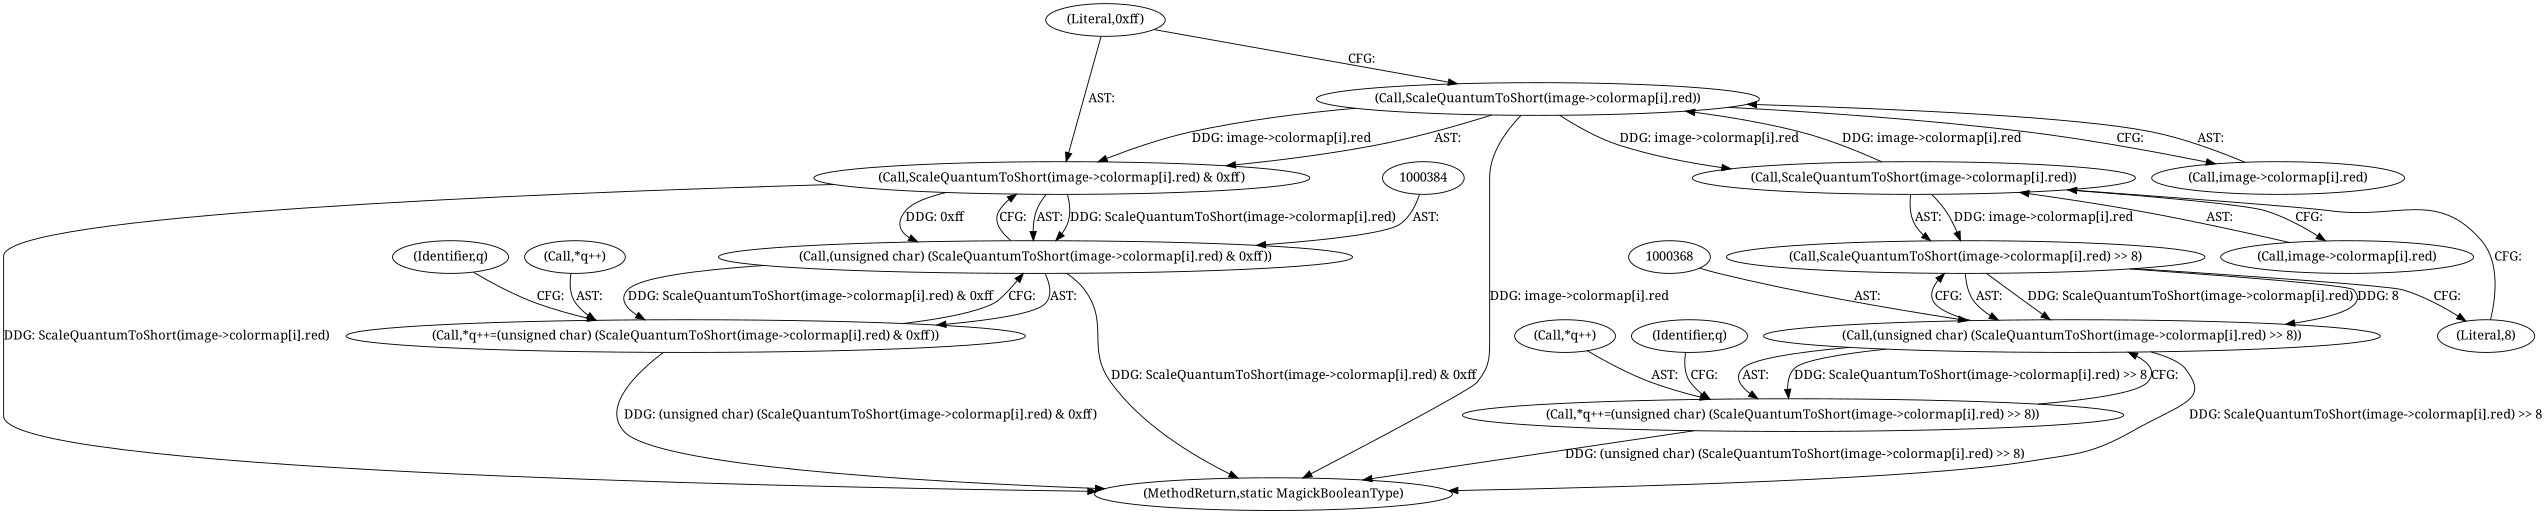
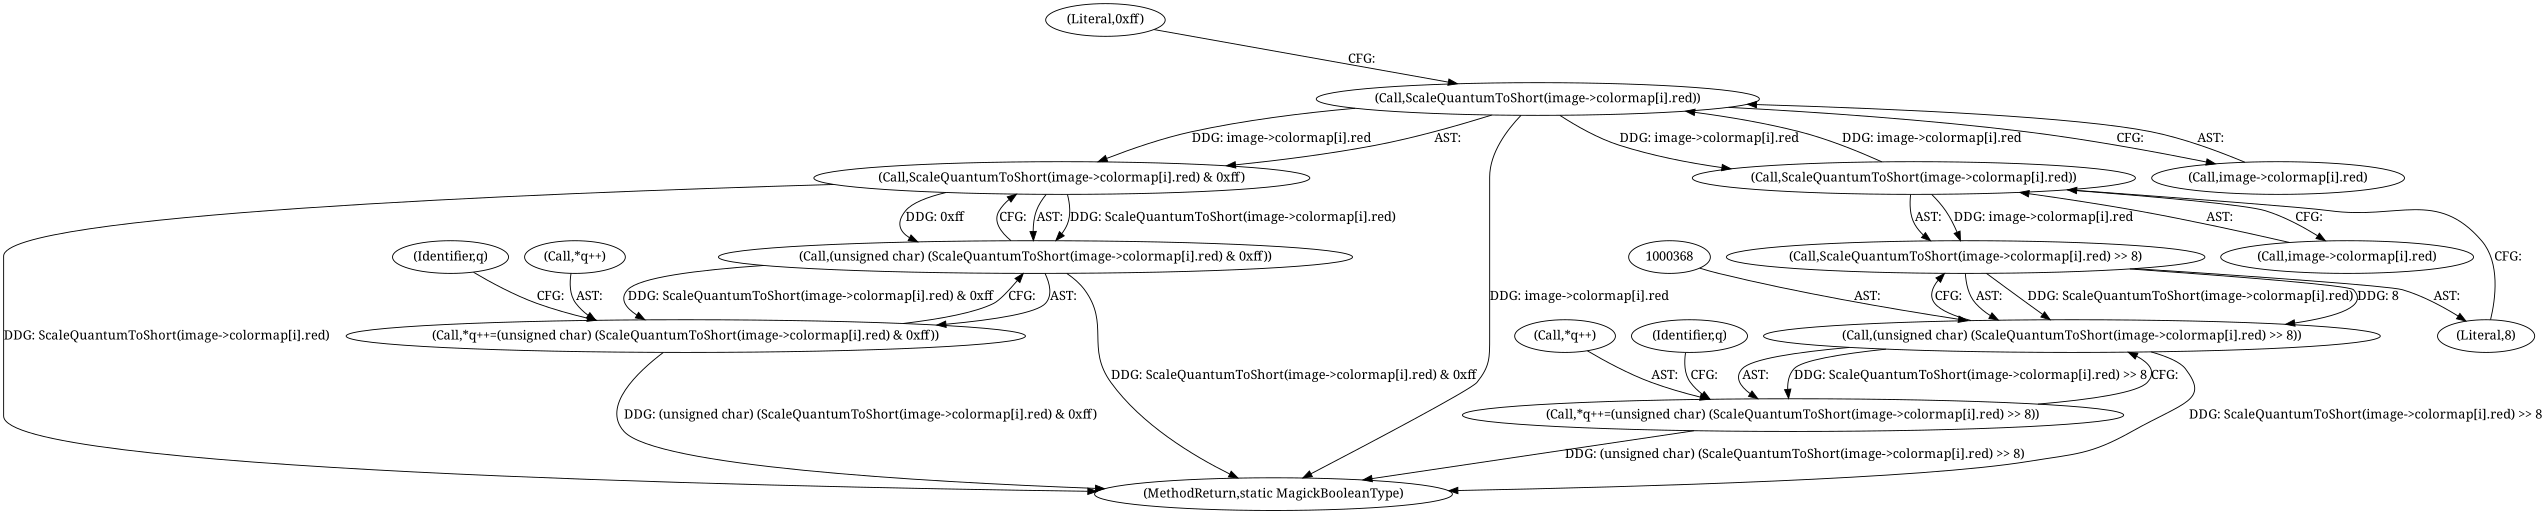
edge "(Literal,0xff)" -> "(Call,ScaleQuantumToShort(image->colormap[i].red) & 0xff)": removed, label "AST:"
node "1000384": removed
edge "(Call,ScaleQuantumToShort(image->colormap[i].red) >> 8)" -> "(Literal,8)": label "CFG: " -> "AST: "
